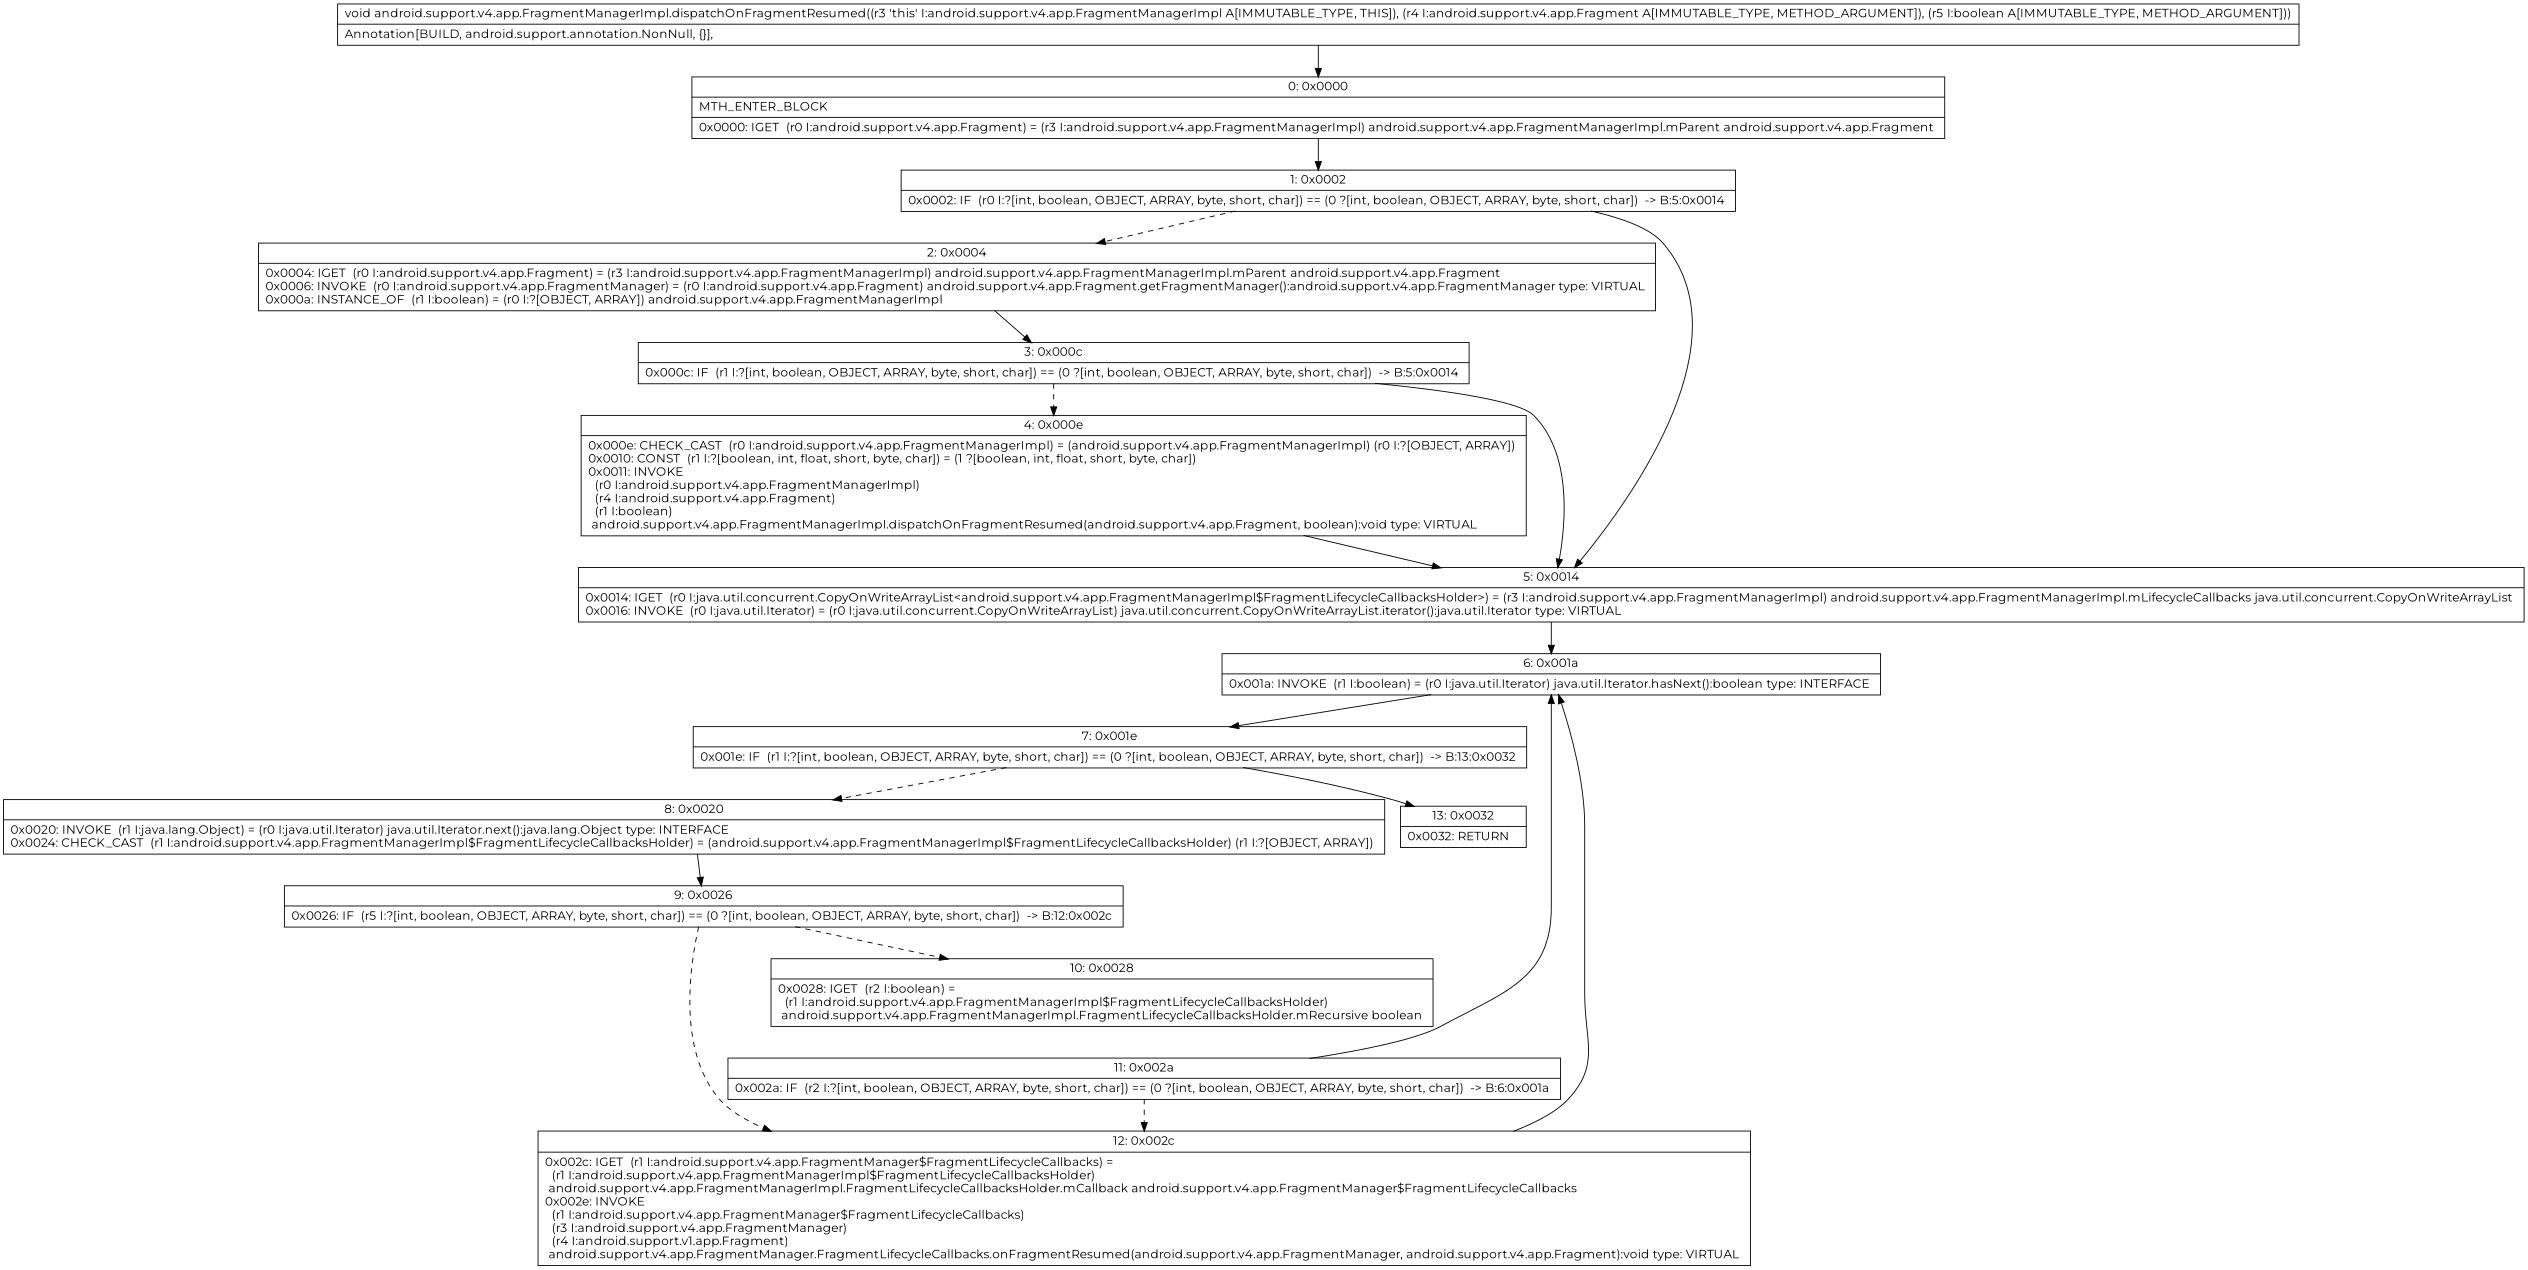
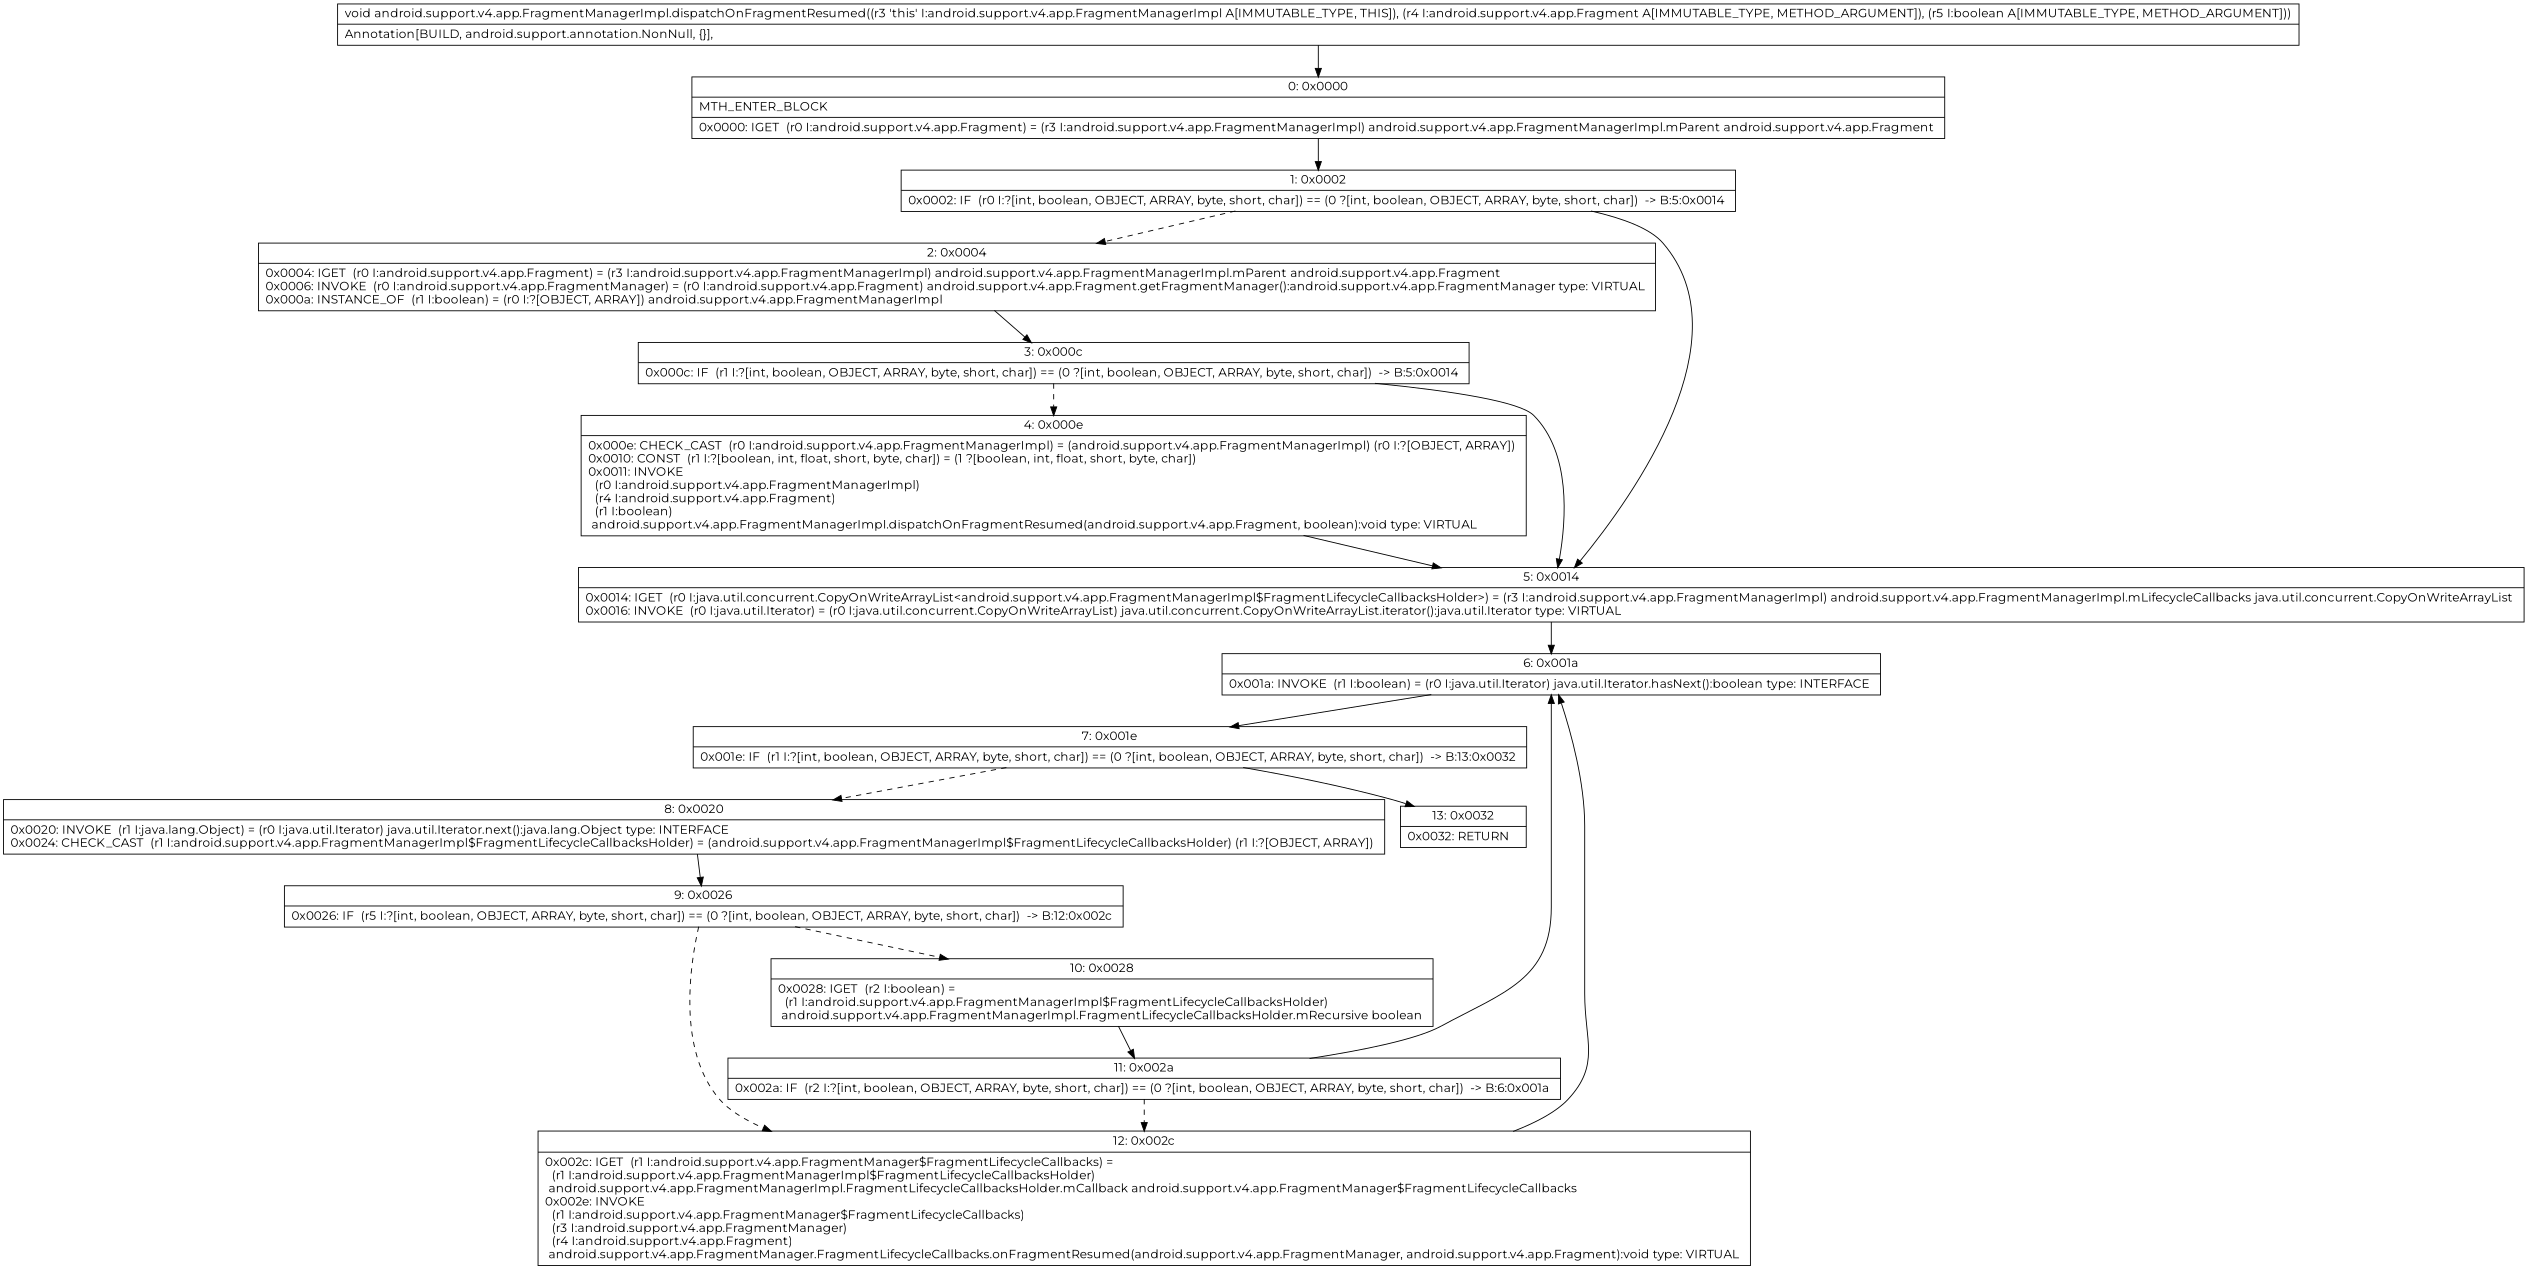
edge "10: 0x0028" -> "11: 0x002a": added
node "12: 0x002c": text "(r4 I:android.support.v1.app.Fragment)" -> "(r4 I:android.support.v4.app.Fragment)"
